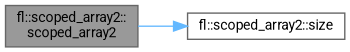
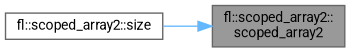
edge "fl::scoped_array2:: scoped_array2" -> "fl::scoped_array2::size": reversed
